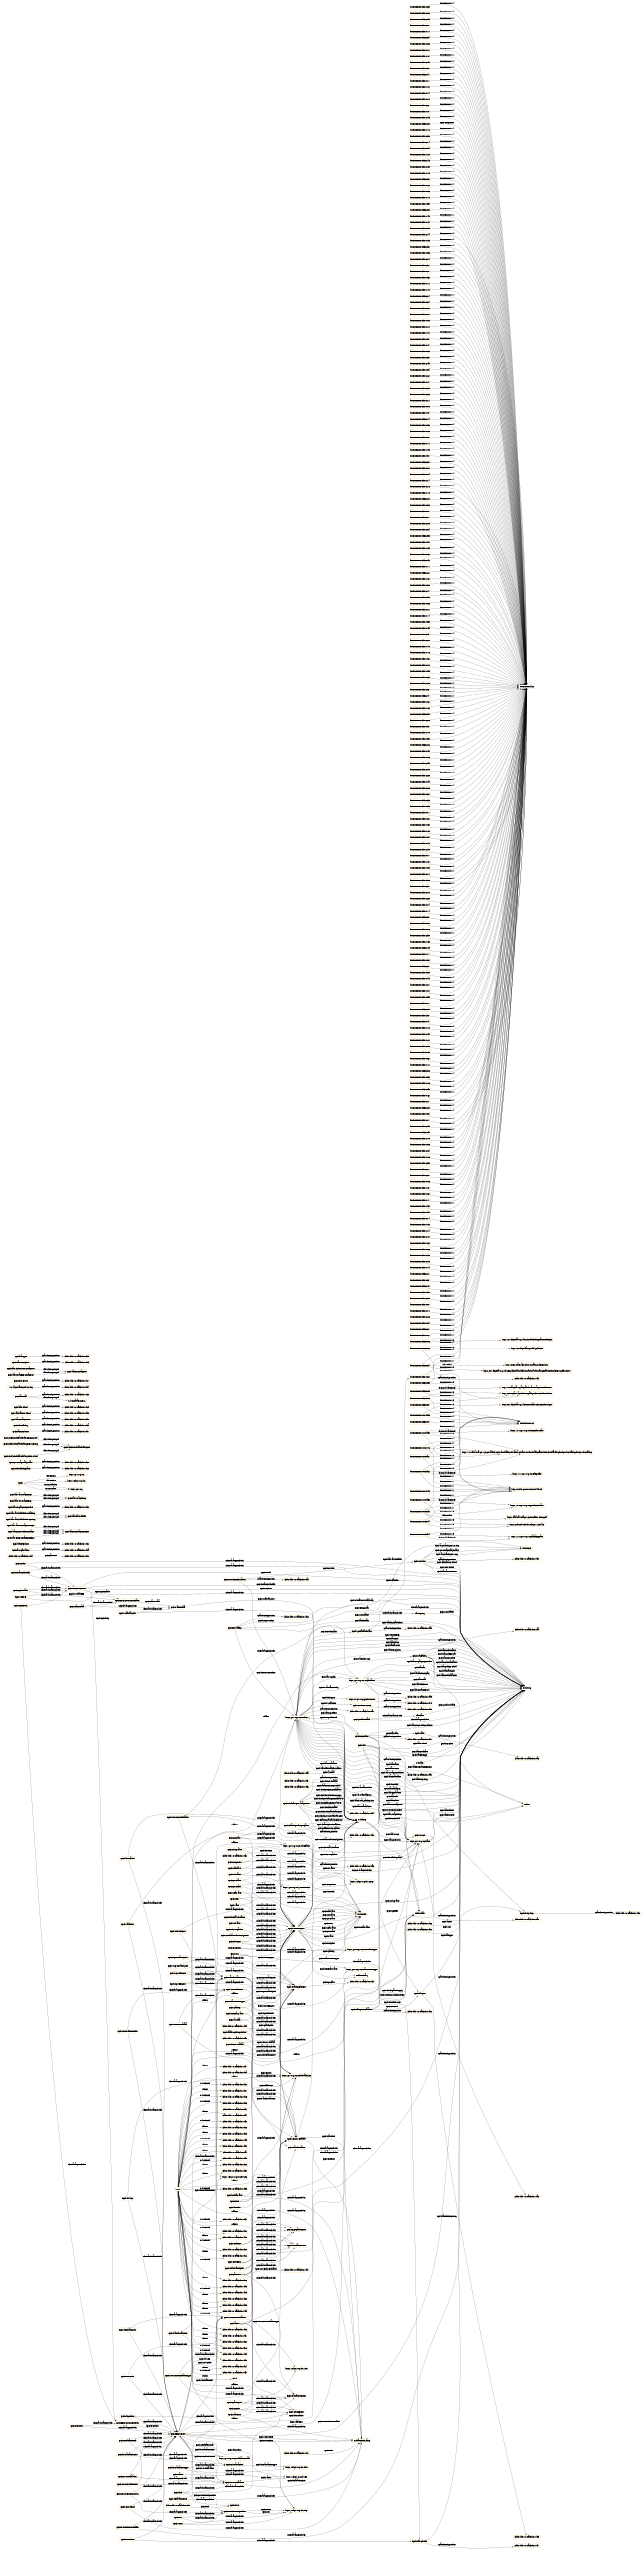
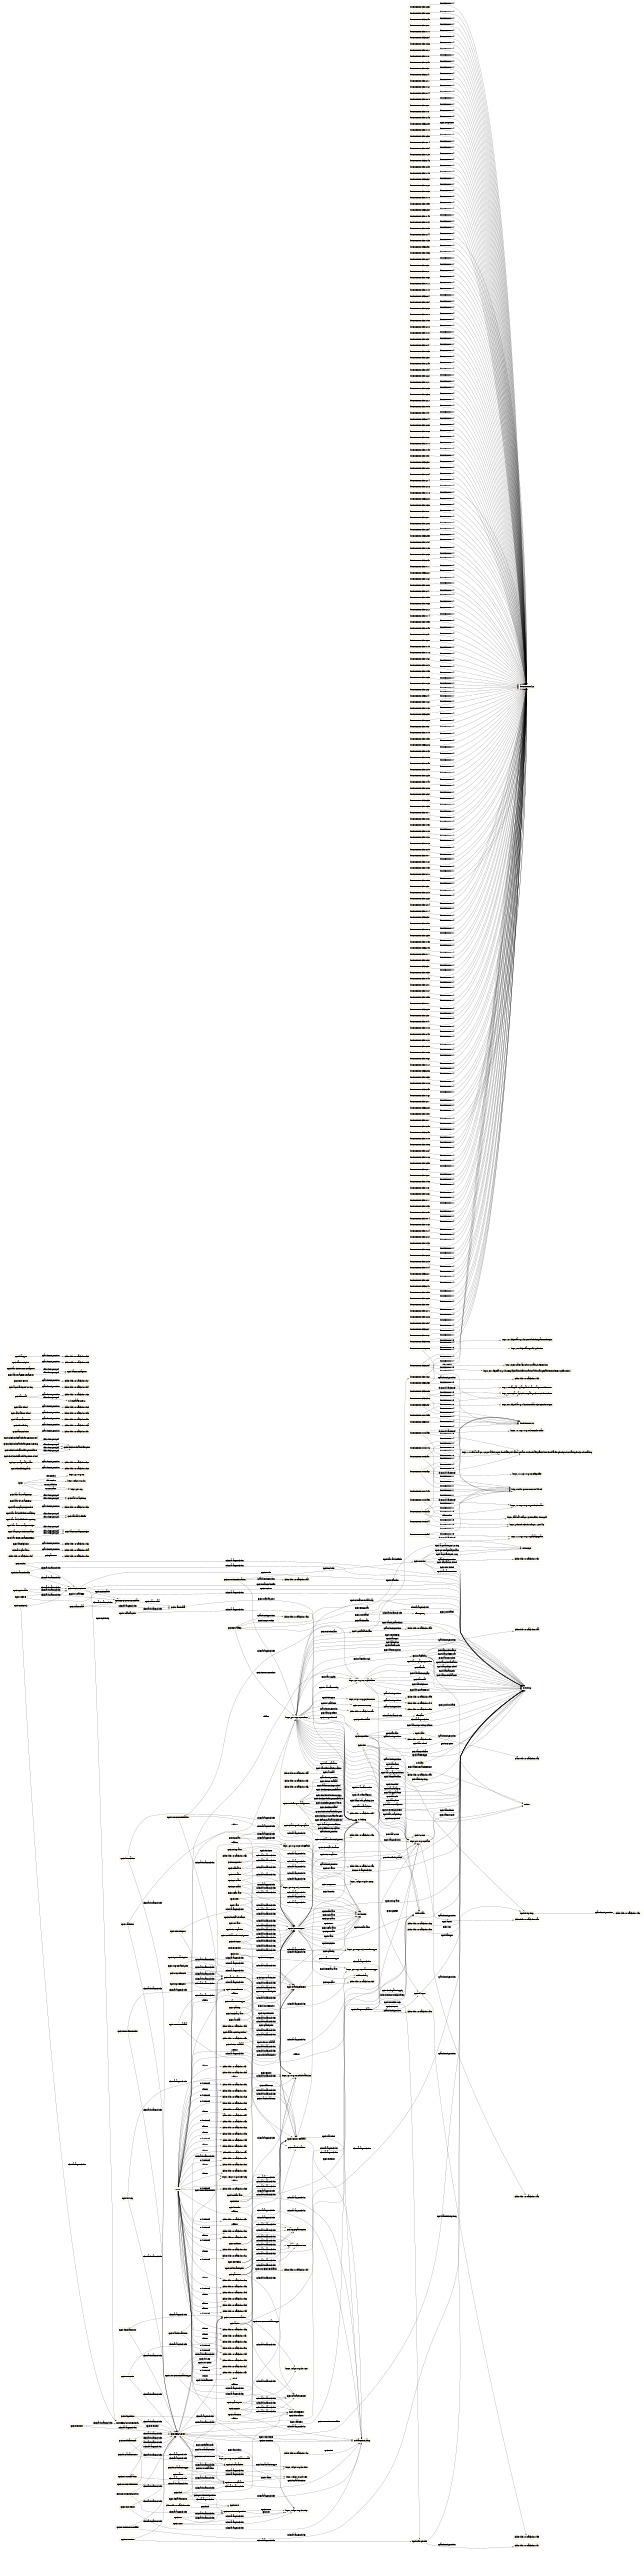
node "www:avgQuantityPerServing": label "www:avgQuantityPerServing" -> "epcis:avgQuantityPerServing"
node "epcis:checkUndeclaredAllergenAdditive": added
